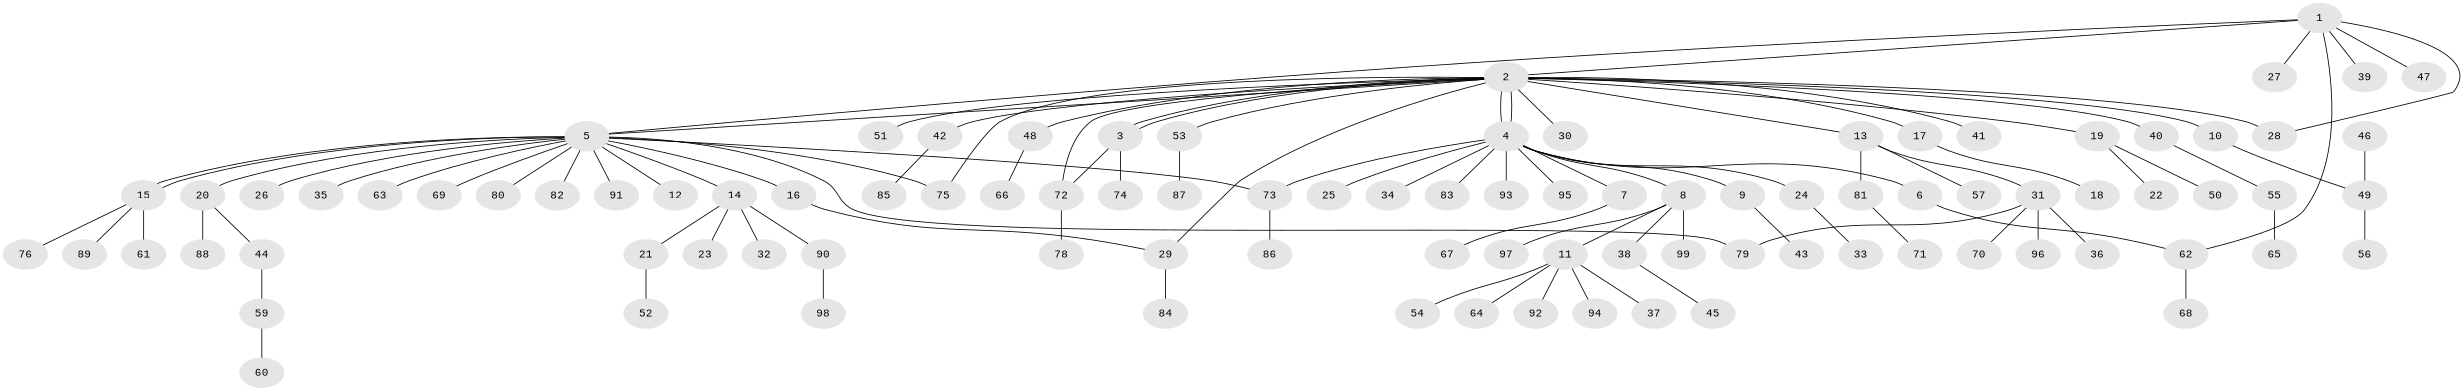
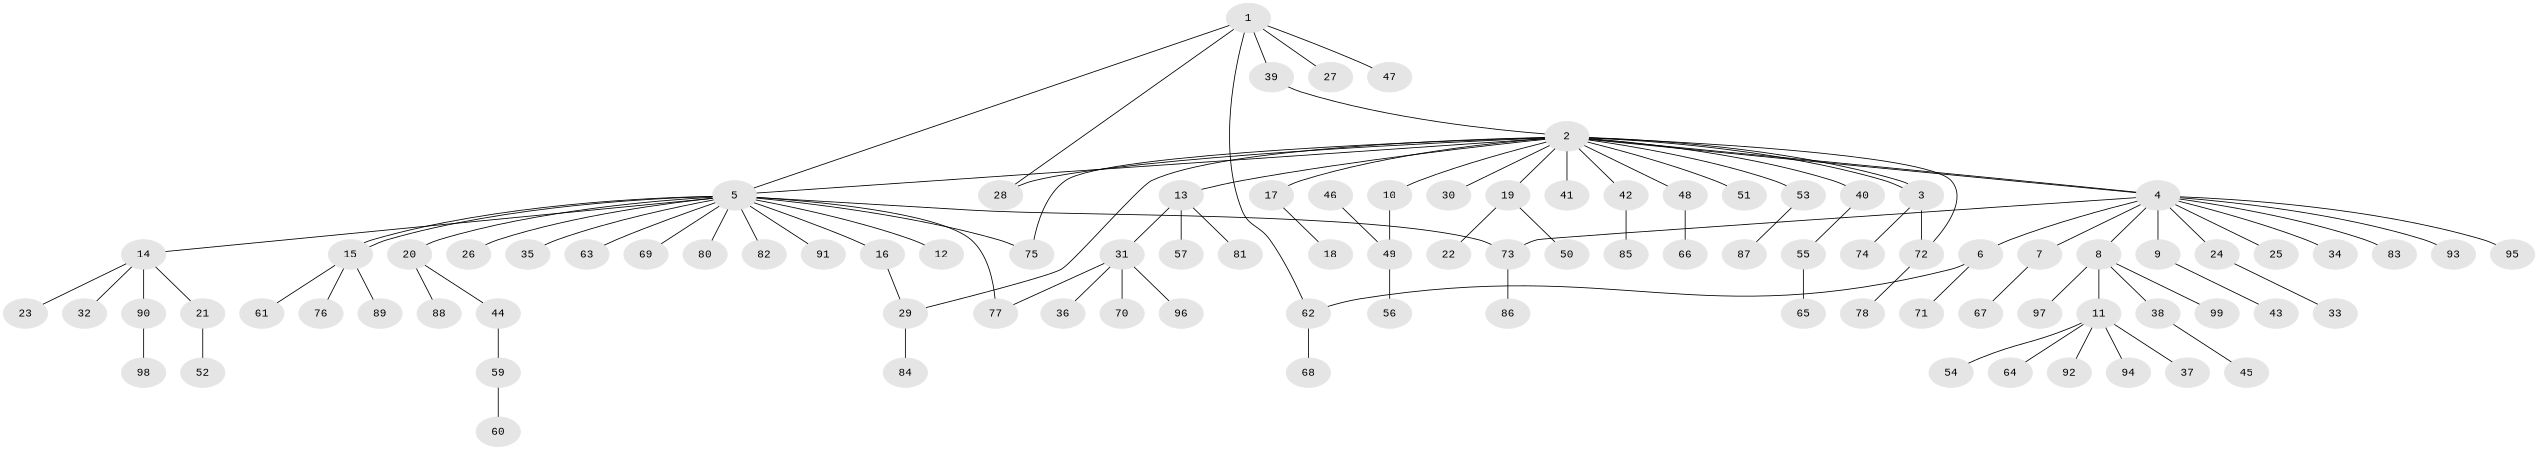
edge "1" -- "2": now "39" -- "2"
edge "81" -- "71": now "6" -- "71"
node "79": label "79" -> "77"
